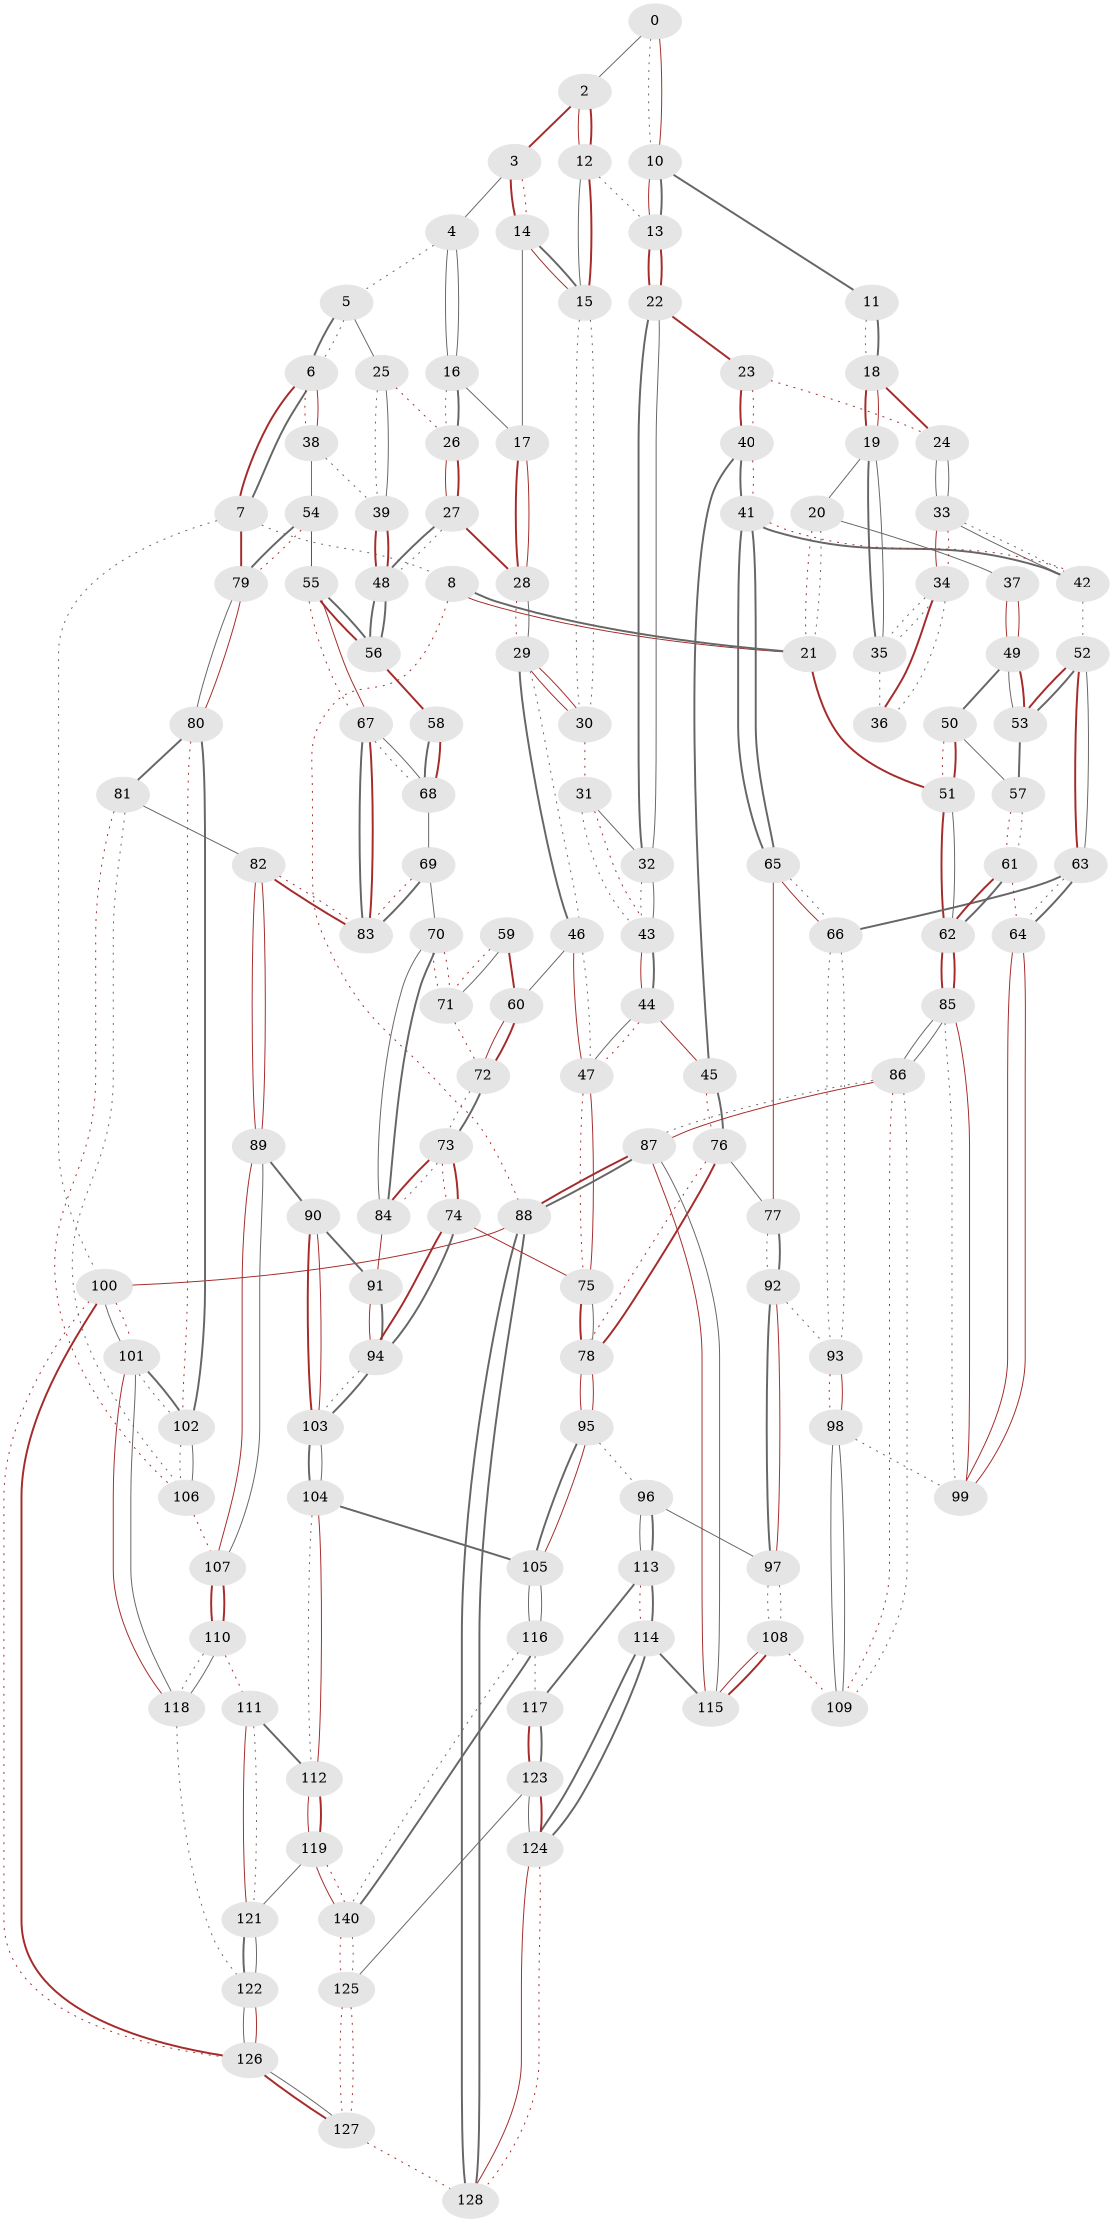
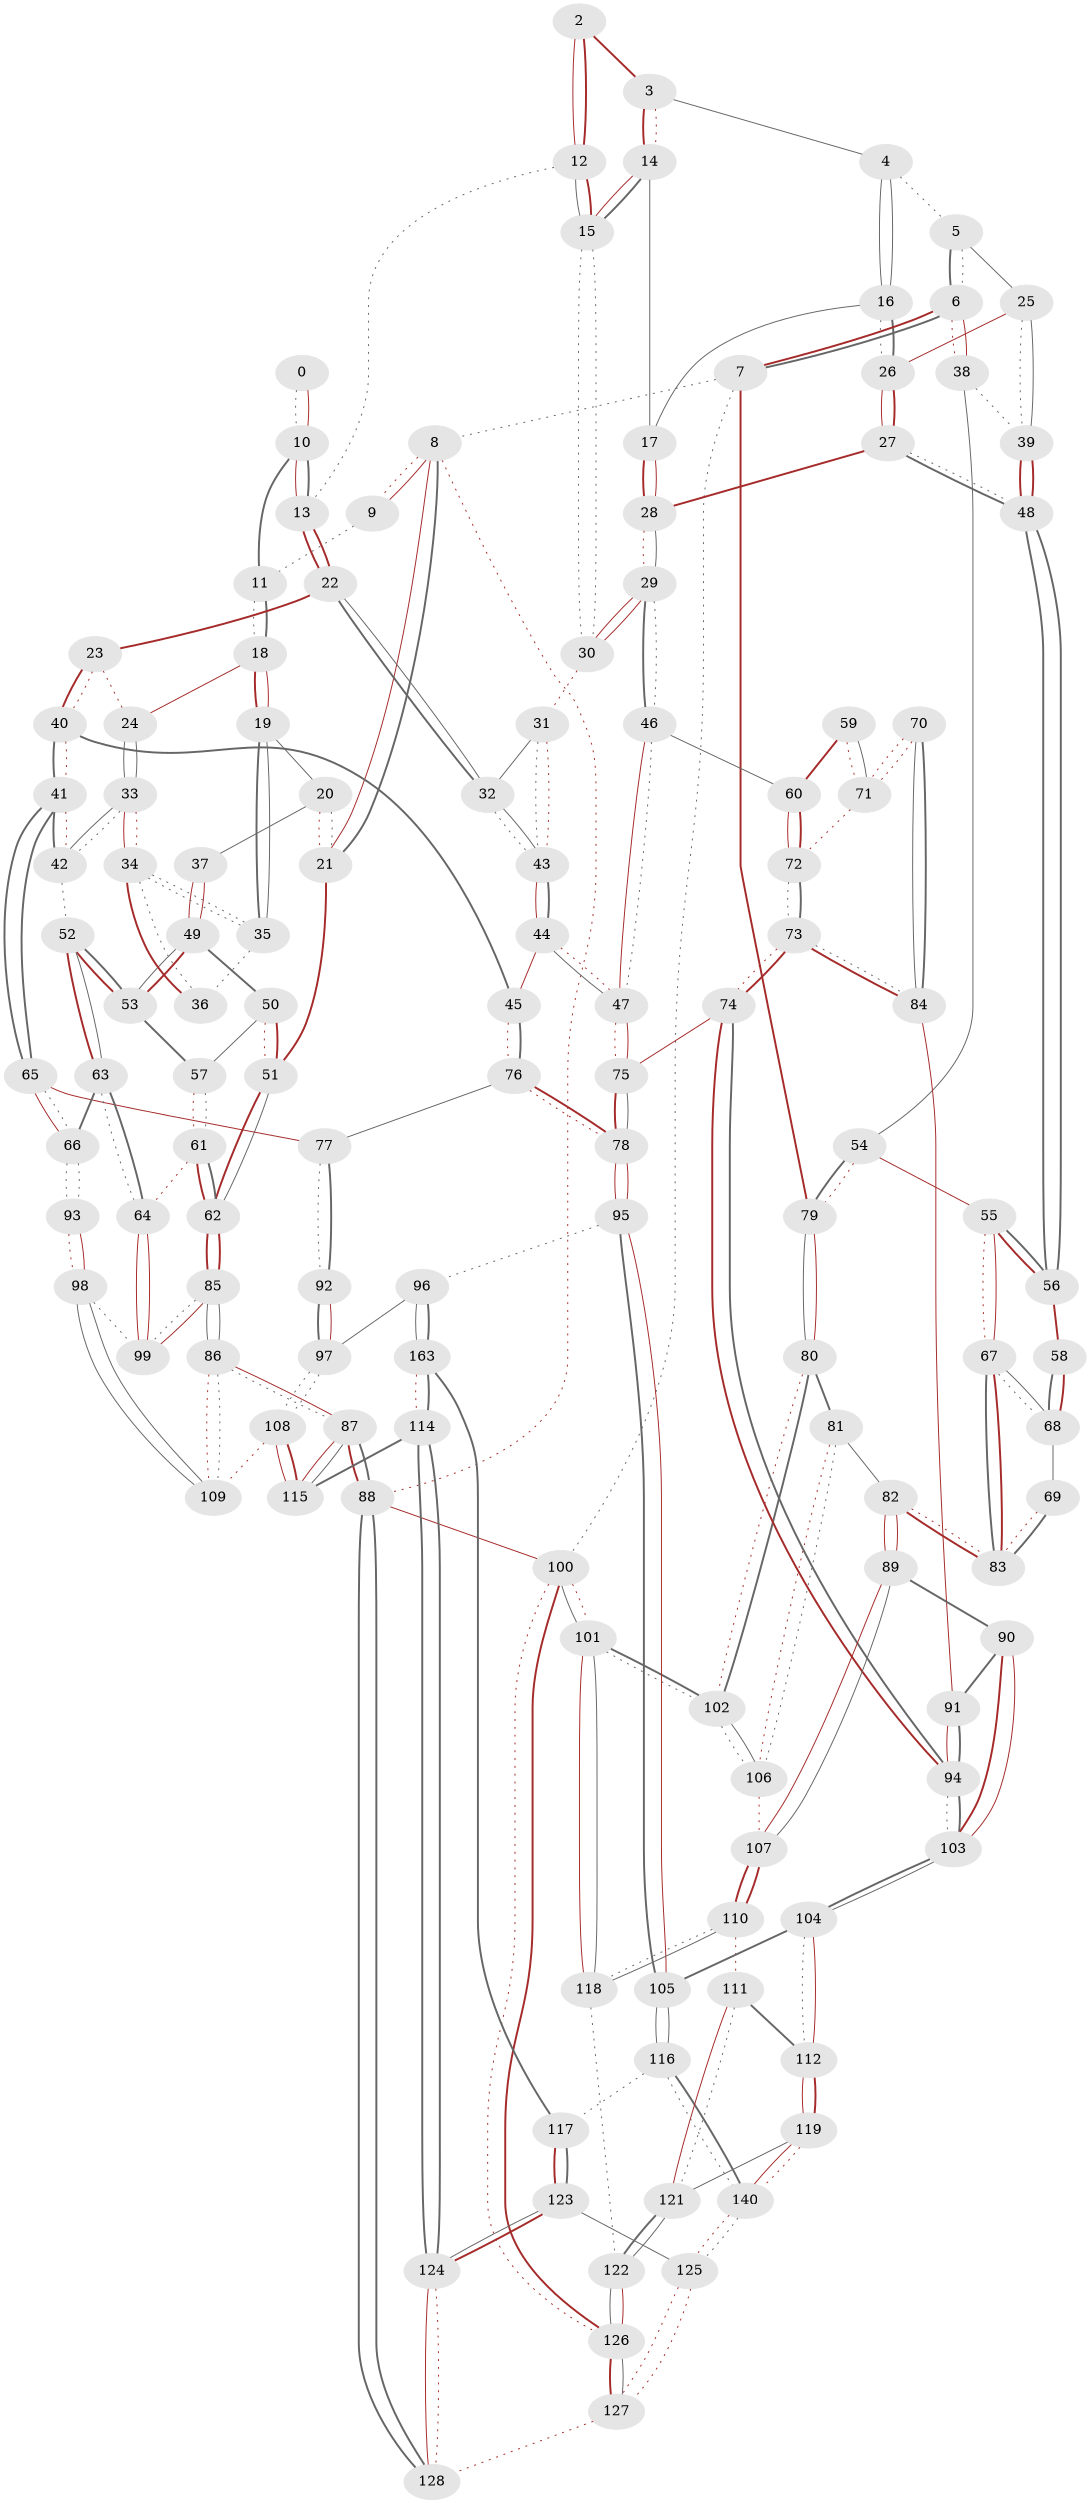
edge "0" -- "2": removed
edge "25" -- "26": style dotted -> solid
edge "18" -- "24": style bold -> solid
node "9": added
edge "69" -- "70": removed
edge "92" -- "93": removed
node "113": label "113" -> "163"
